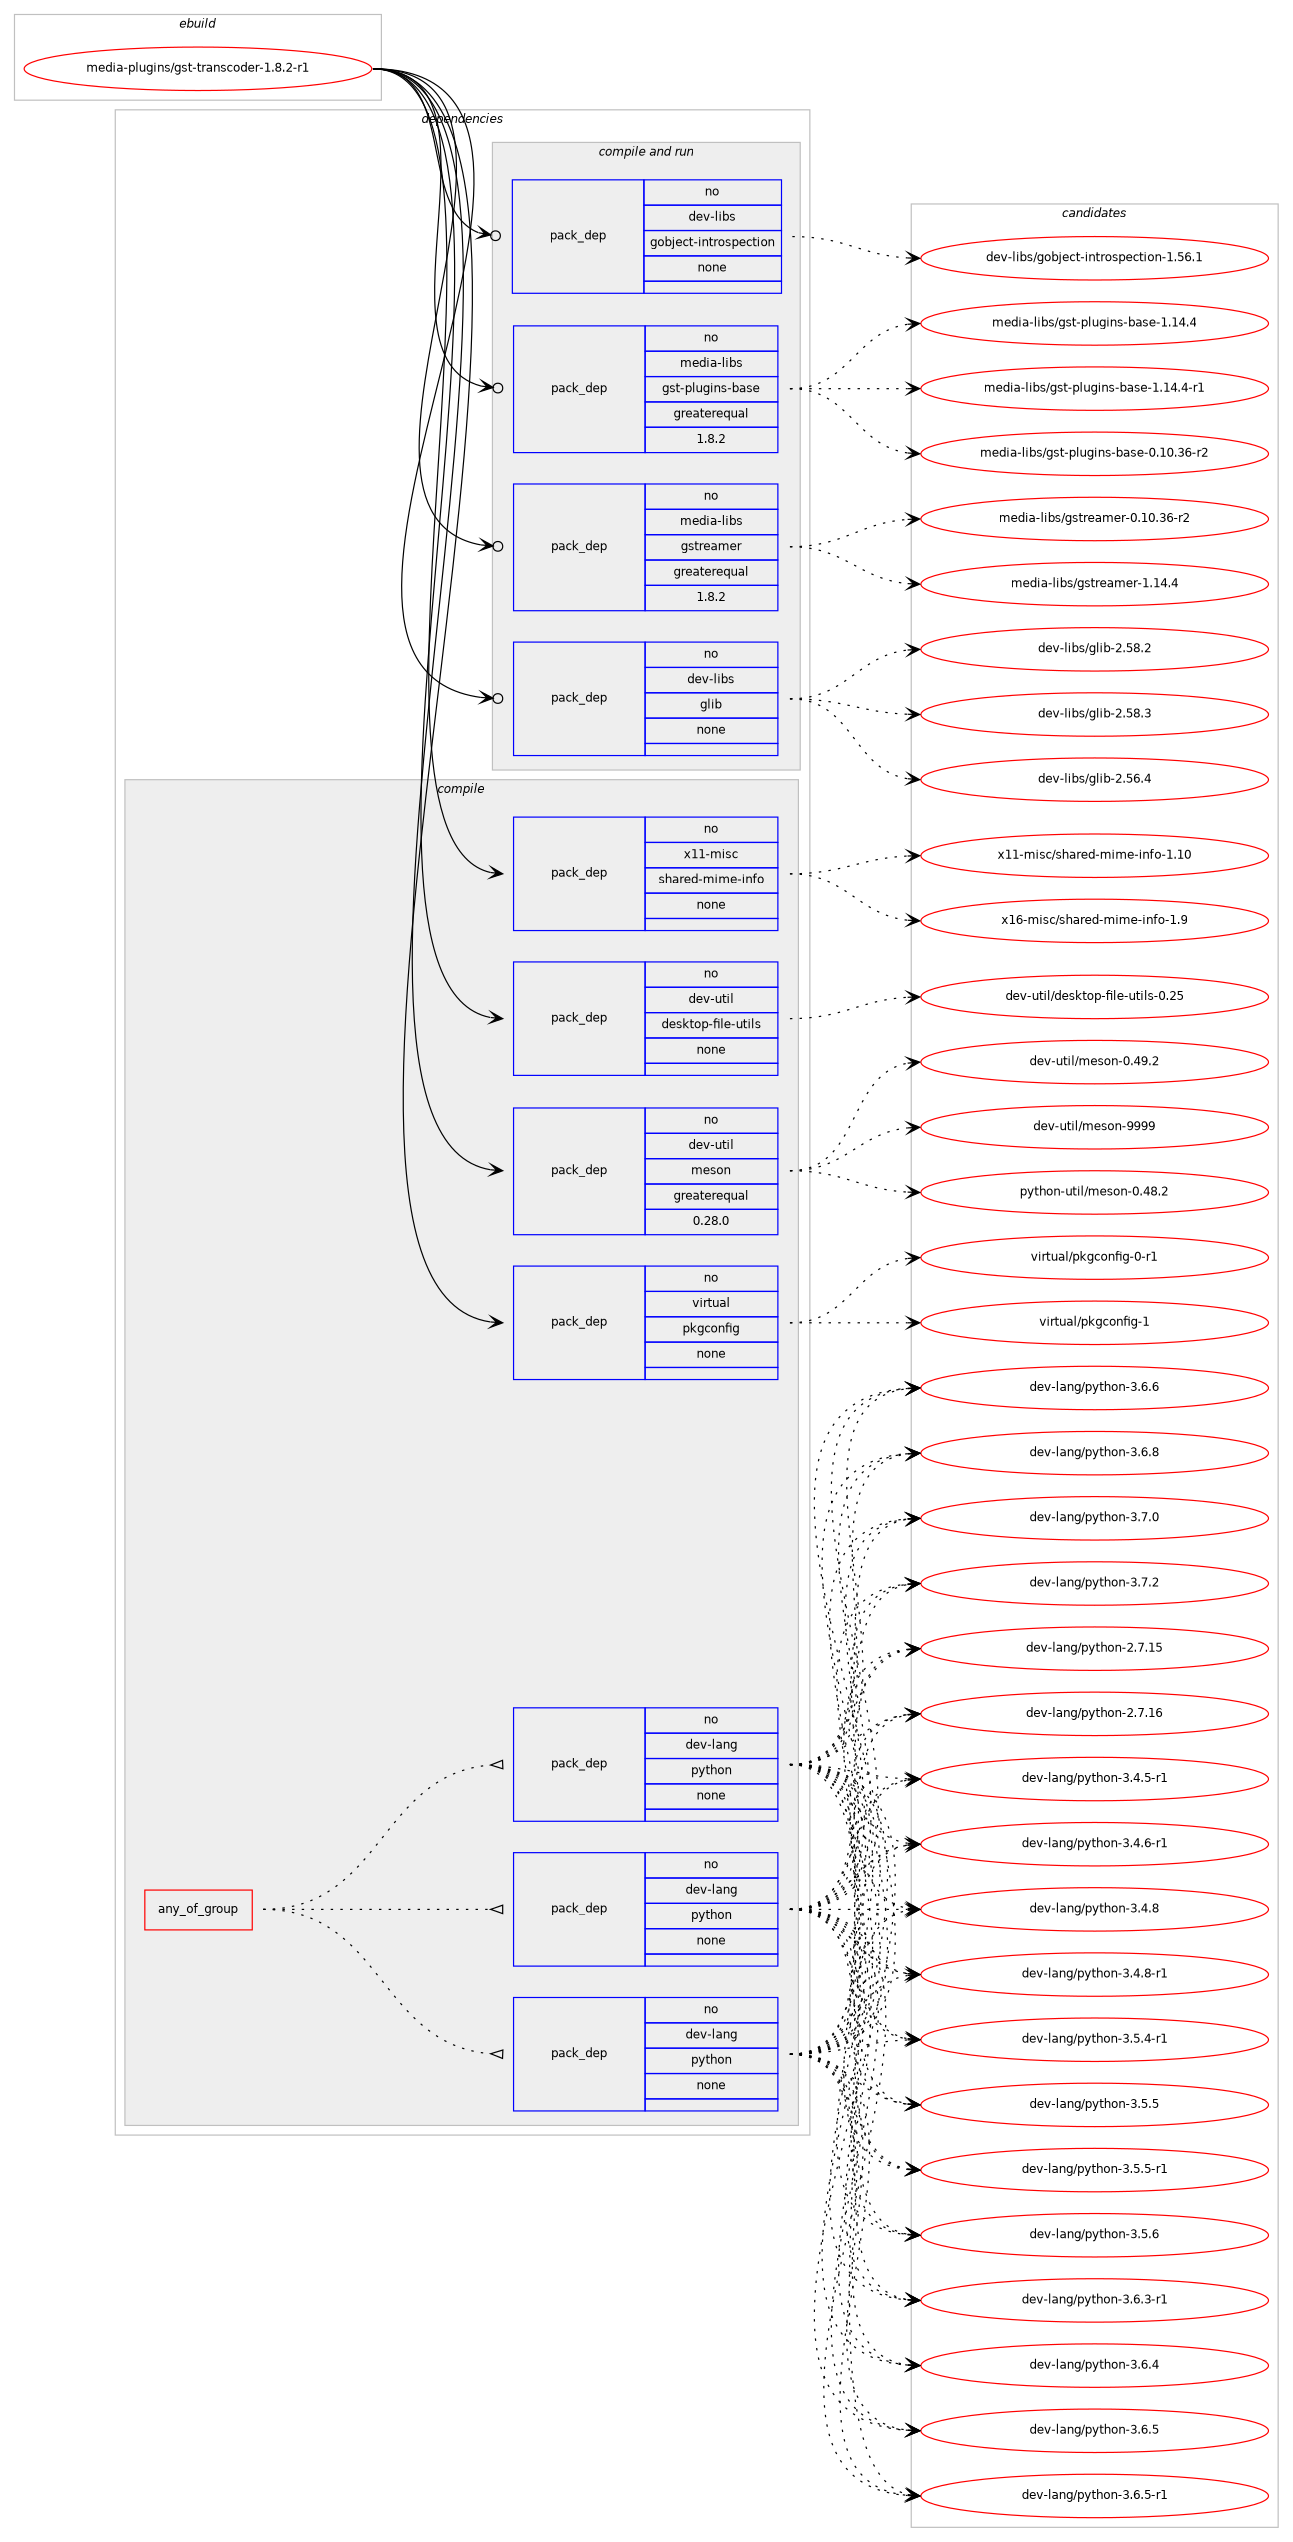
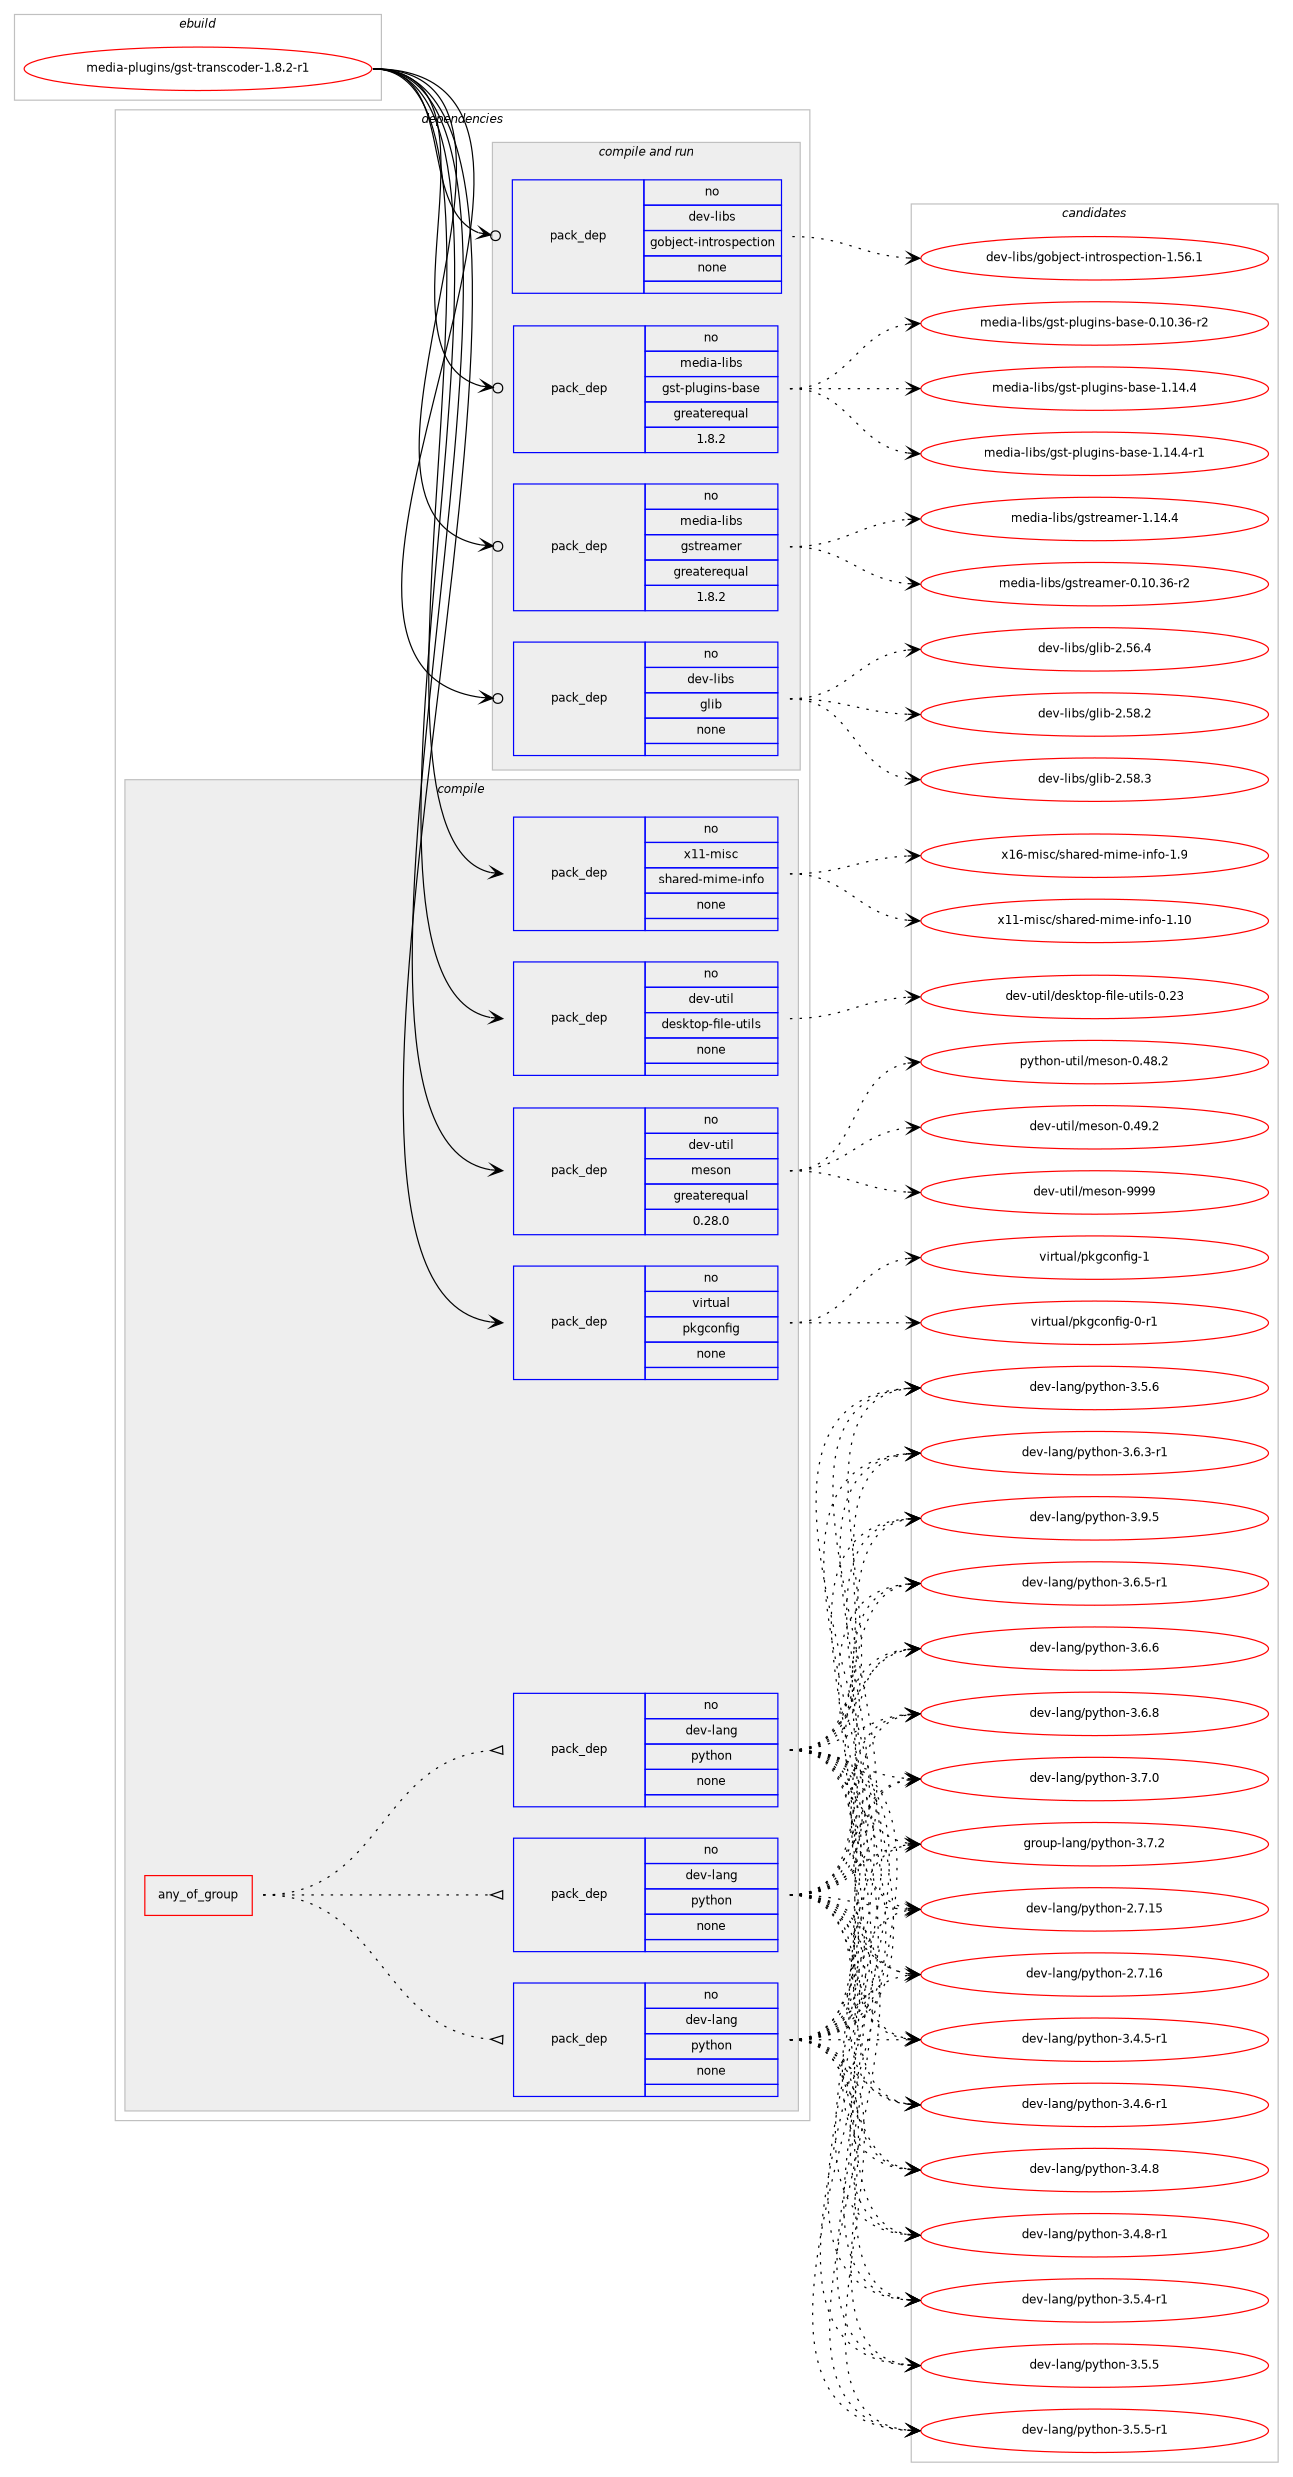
node "dev-util/desktop-file-utils-0.25": label "dev-util/desktop-file-utils-0.25" -> "dev-util/desktop-file-utils-0.23"
node "dev-lang/python-3.7.2": label "dev-lang/python-3.7.2" -> "group-lang/python-3.7.2"
node "dev-lang/python-3.6.4": removed
node "dev-lang/python-3.6.5": label "dev-lang/python-3.6.5" -> "dev-lang/python-3.9.5"
